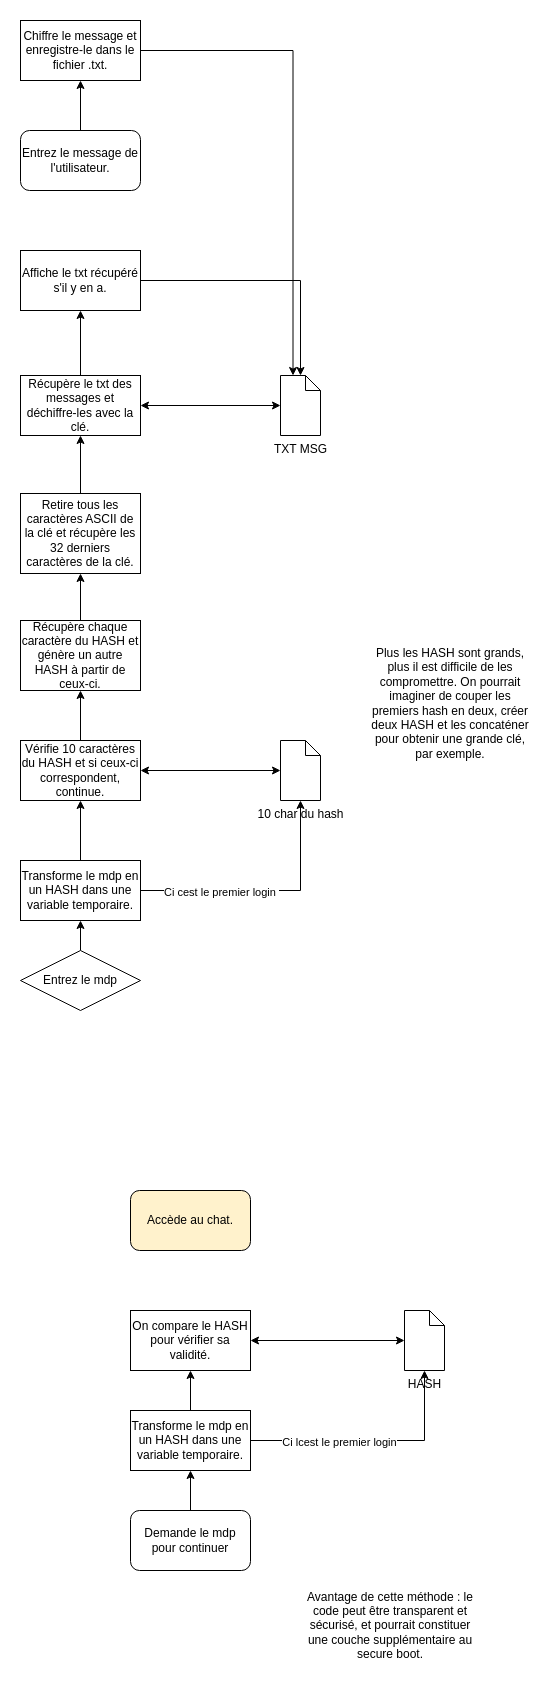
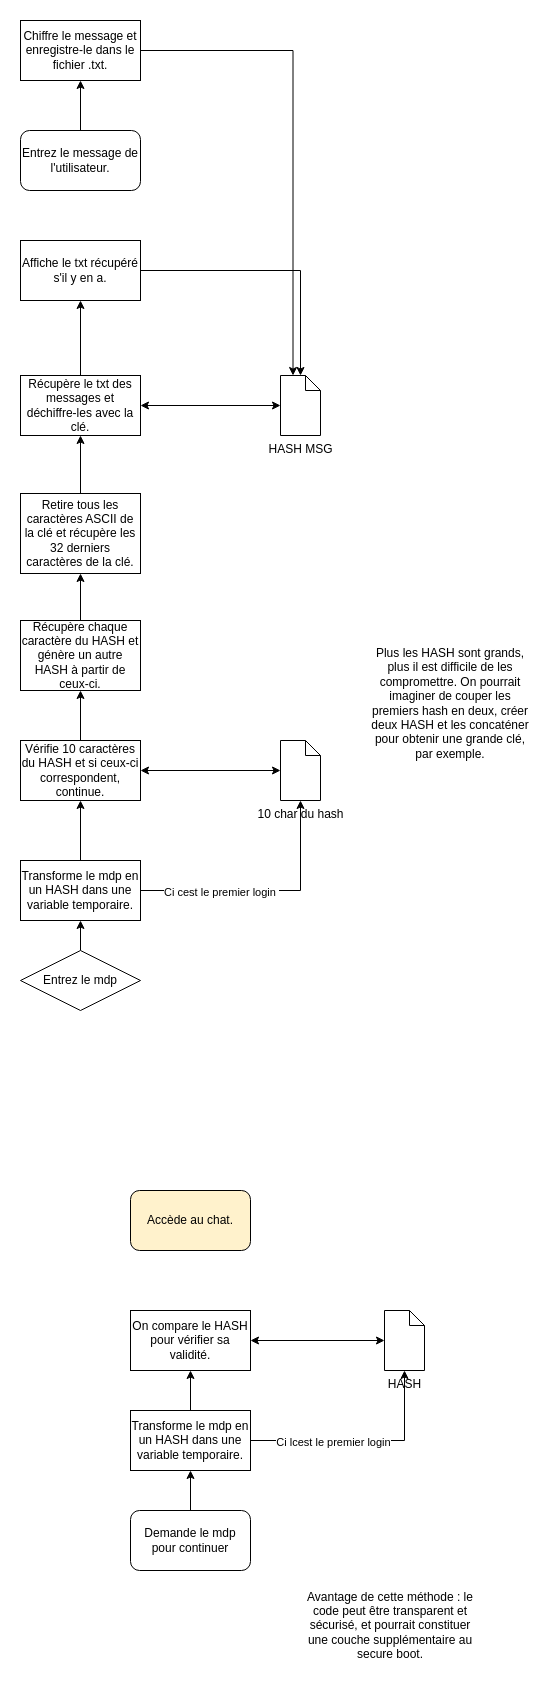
node "Affiche le txt récupéré s'il y en a.": moved (81, 281) -> (81, 271)
node "TXT MSG": label "TXT MSG" -> "HASH MSG"
node "HASH": moved (425, 1341) -> (405, 1341)
